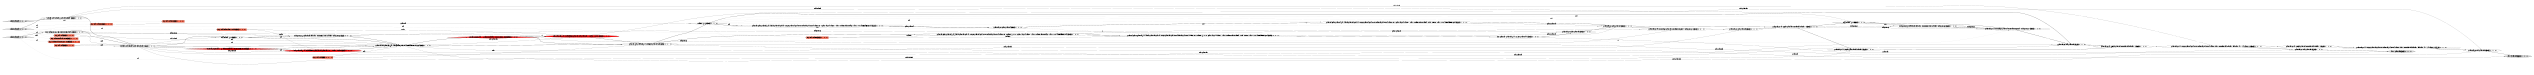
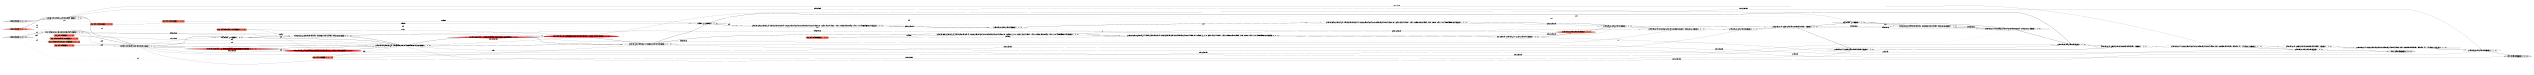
edge "final File projectDir@@@2@@@['1', '0', '0']" -> "projectDir != null@@@13@@@['1', '1', '0']": added, label "projectDir"
edge "final File projectDir@@@2@@@['0', '1', '0']" -> "projectDir != null@@@13@@@['1', '1', '0']": label "valueSources" -> "projectDir"
node "createValueSources['0', '1', '0']": fillcolor lightgray -> tomato
node "valueSources.add(basedirValueSource)@@@29@@@['0', '0', '1']": fillcolor white -> tomato
